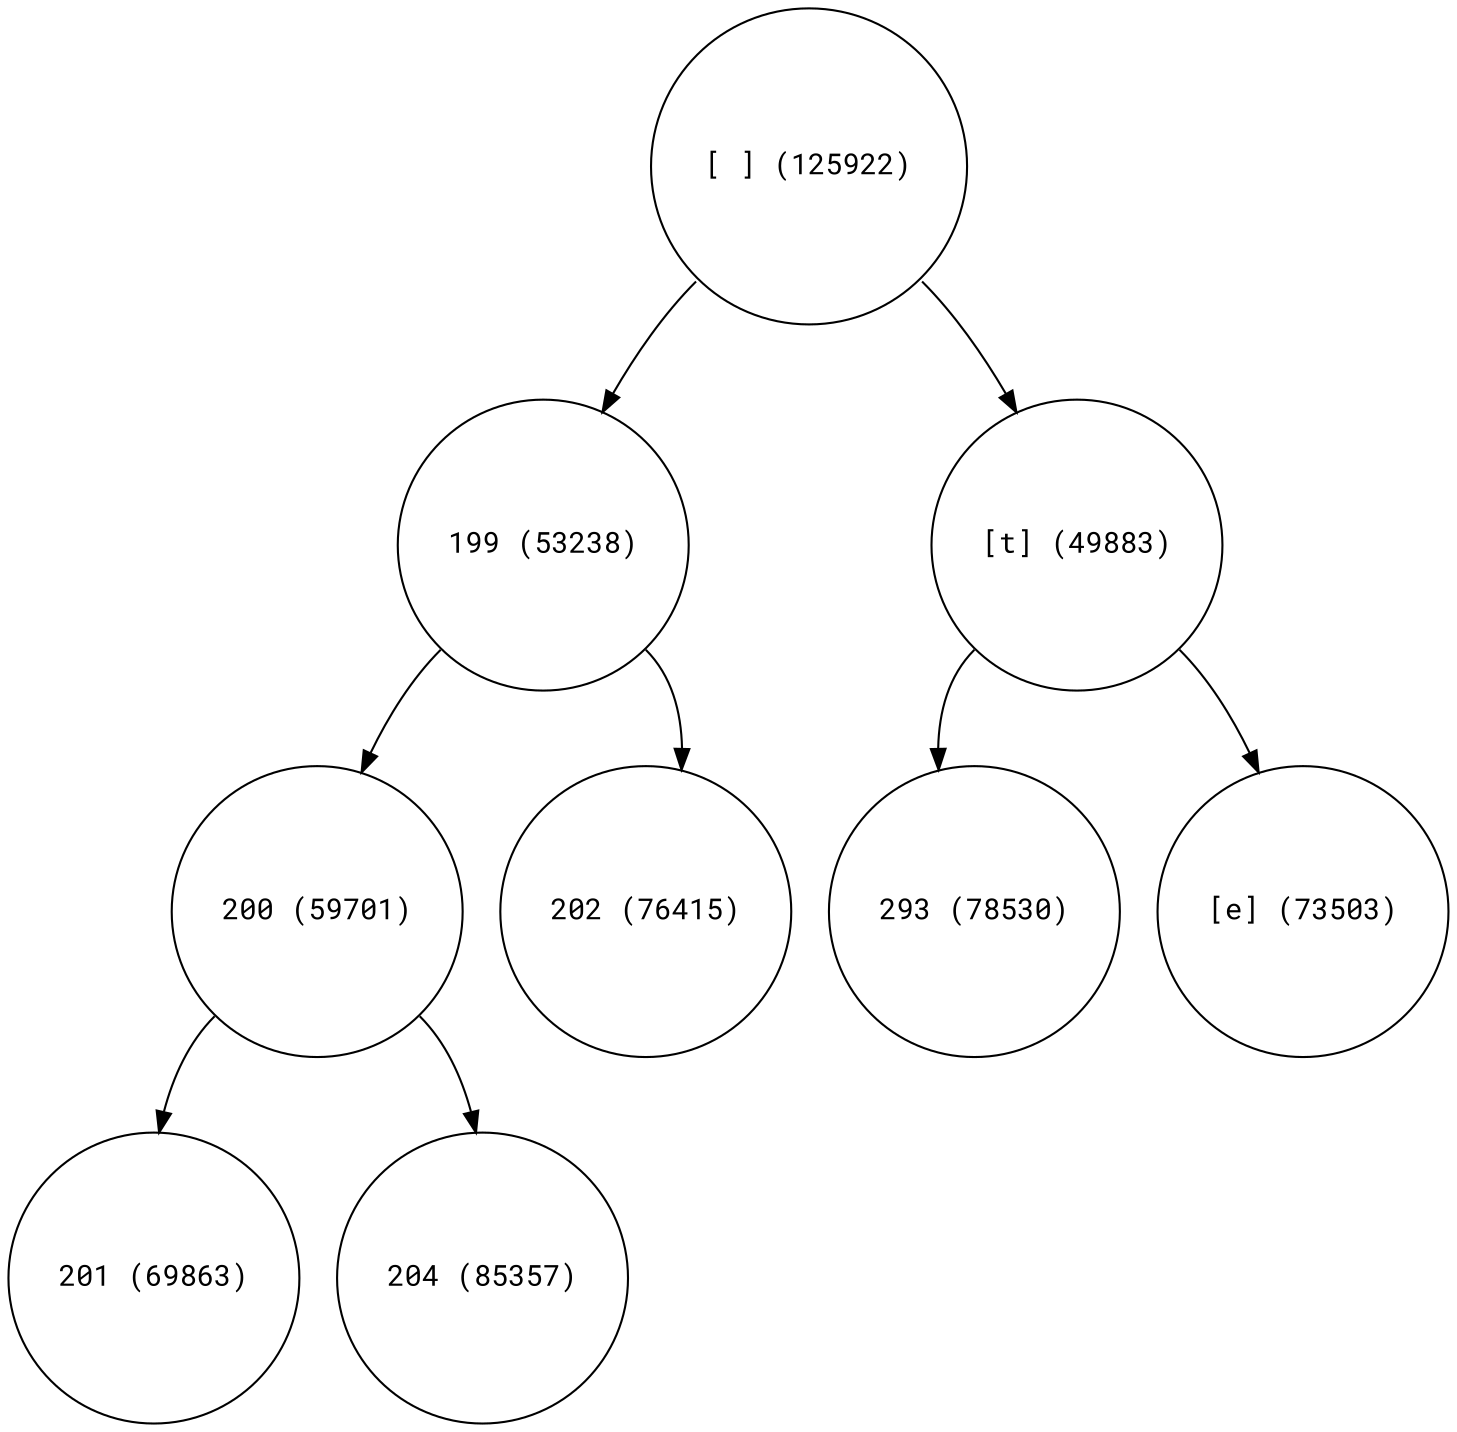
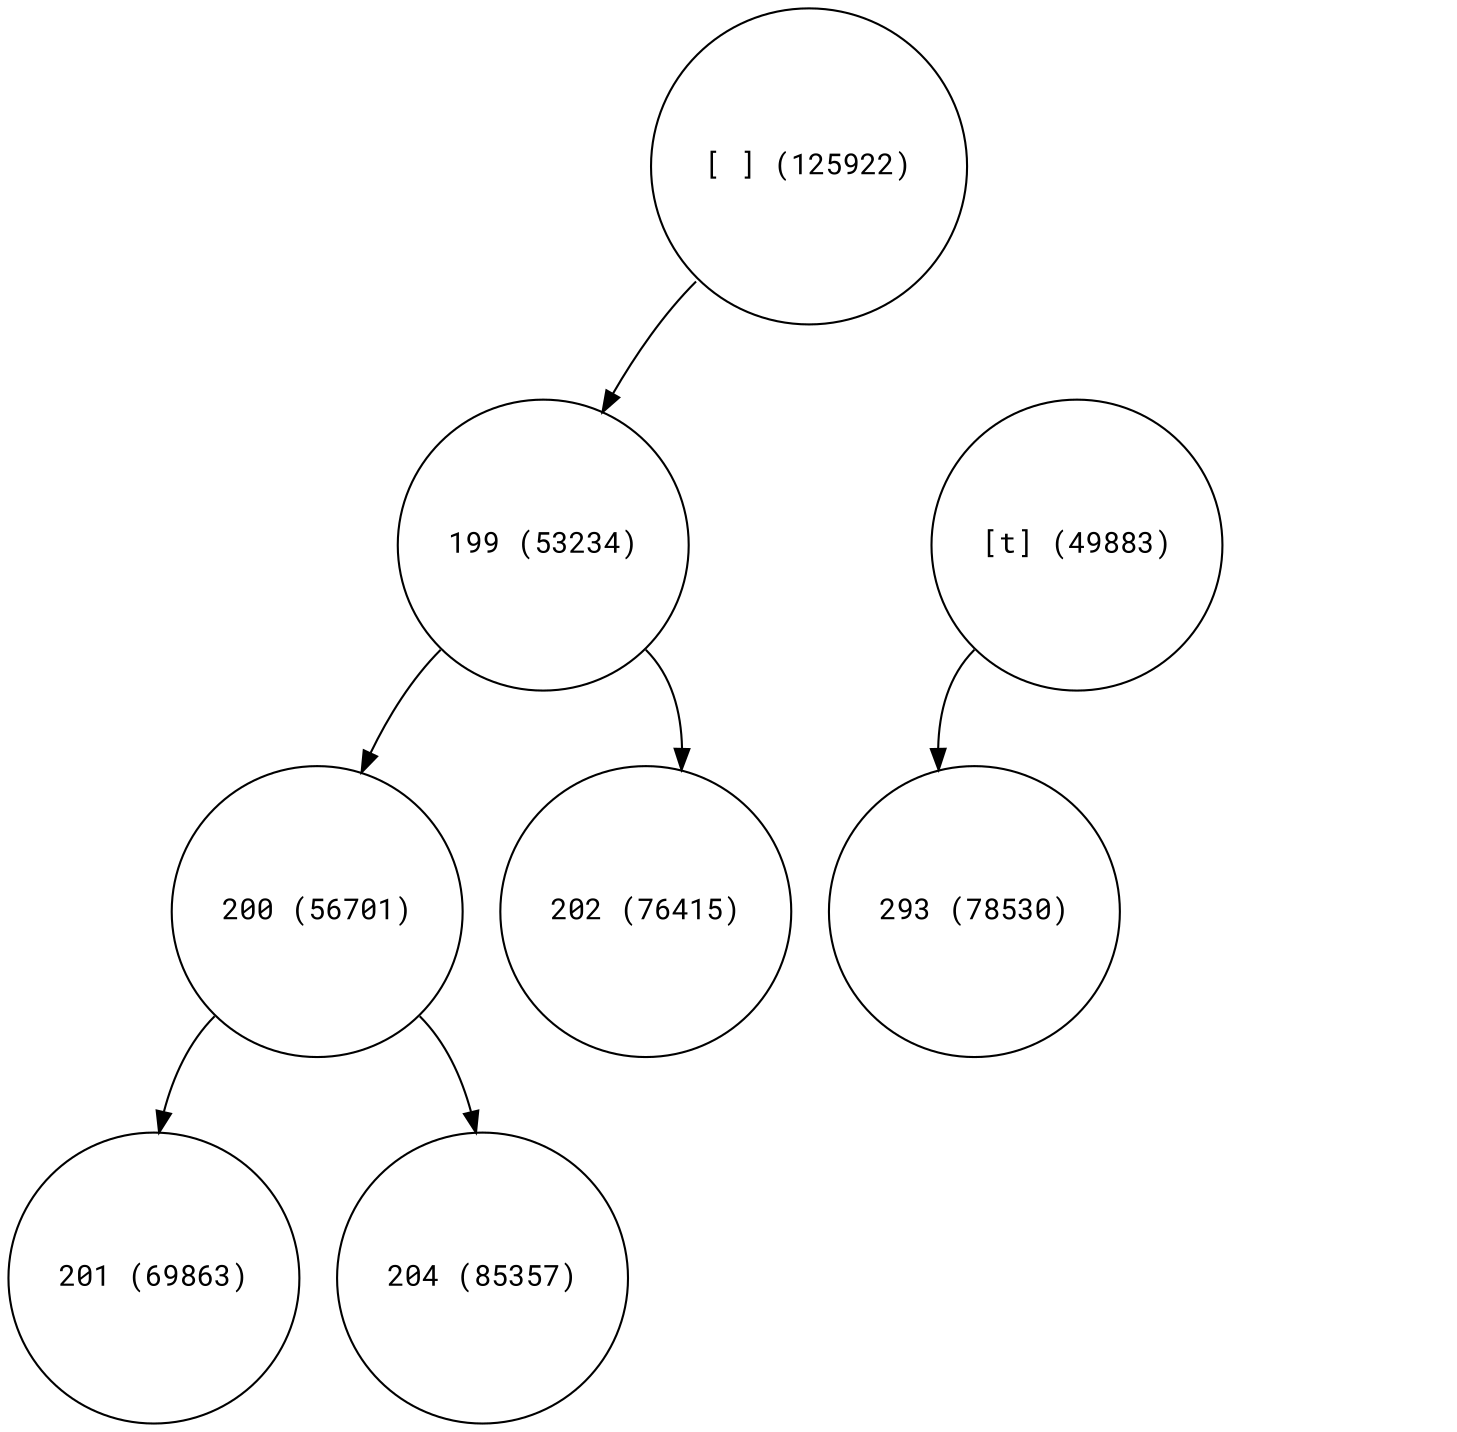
edge "[ ] (125922)" -> "[t] (49883)": removed
node "199 (53238)": label "199 (53238)" -> "199 (53234)"
node "200 (59701)": label "200 (59701)" -> "200 (56701)"
node "[e] (73503)": removed
